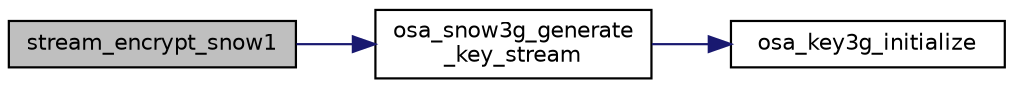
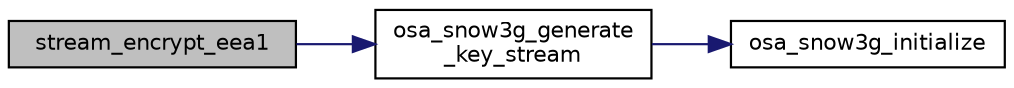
node "stream_encrypt_snow1": label "stream_encrypt_snow1" -> "stream_encrypt_eea1"
node "osa_key3g_initialize": label "osa_key3g_initialize" -> "osa_snow3g_initialize"
